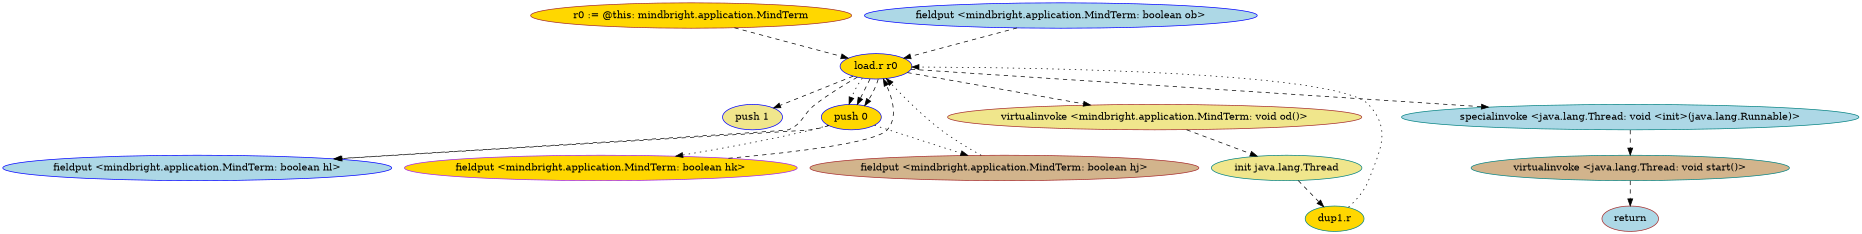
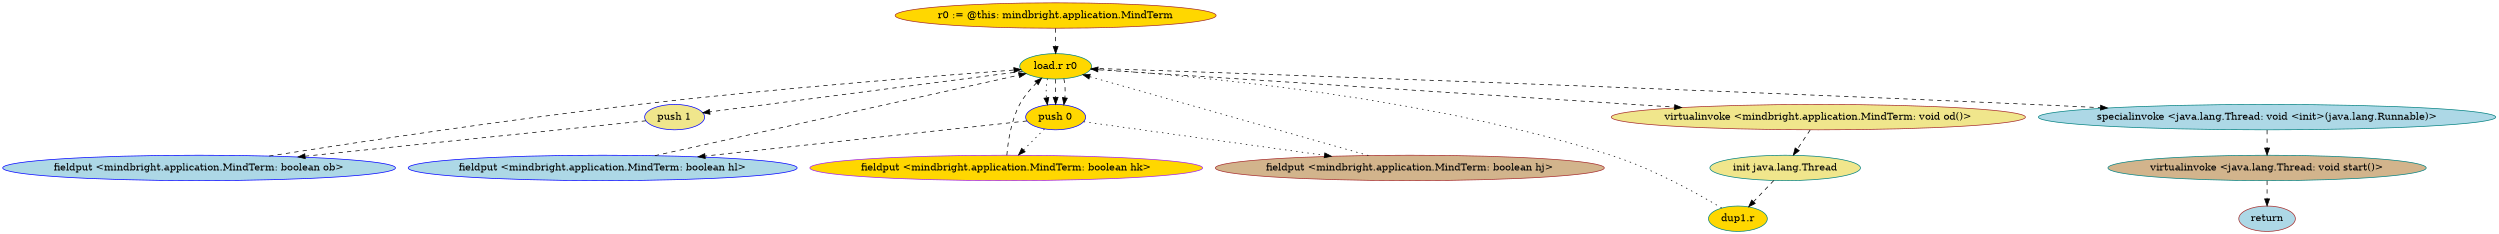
node "load.r r0": color blue -> teal
edge "push 1" -> "fieldput <mindbright.application.MindTerm: boolean ob>": added
edge "load.r r0" -> "fieldput <mindbright.application.MindTerm: boolean hl>": reversed
